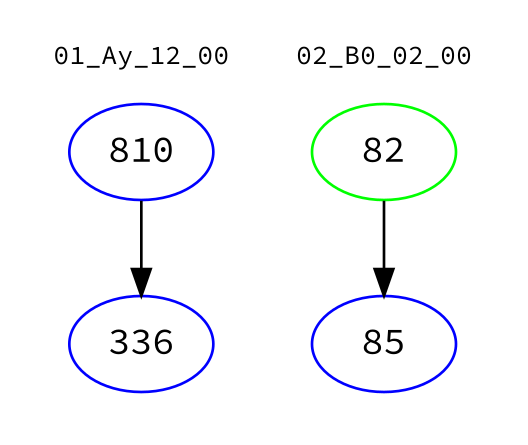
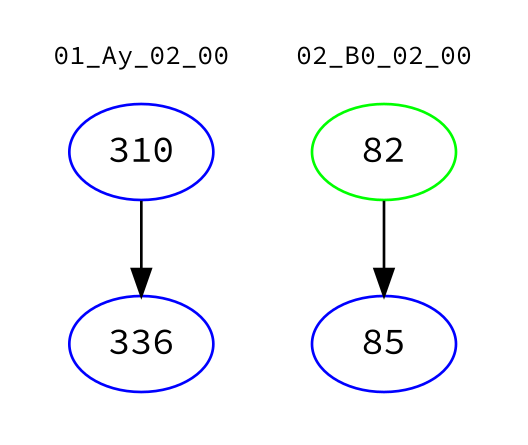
cluster "01_Ay_12_00": label "01_Ay_12_00" -> "01_Ay_02_00"
node "810": label "810" -> "310"
